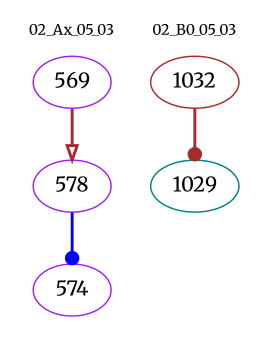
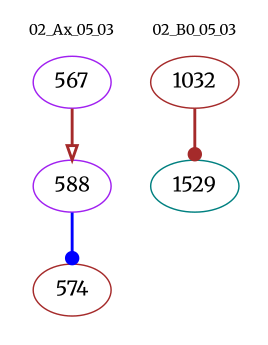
node "569": label "569" -> "567"
node "578": label "578" -> "588"
node "1029": label "1029" -> "1529"
node "574": color purple -> brown
